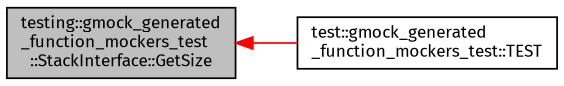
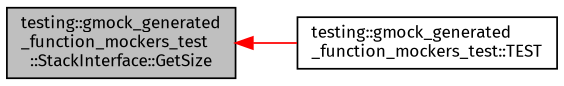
node "test::gmock_generated _function_mockers_test::TEST": label "test::gmock_generated _function_mockers_test::TEST" -> "testing::gmock_generated _function_mockers_test::TEST"
